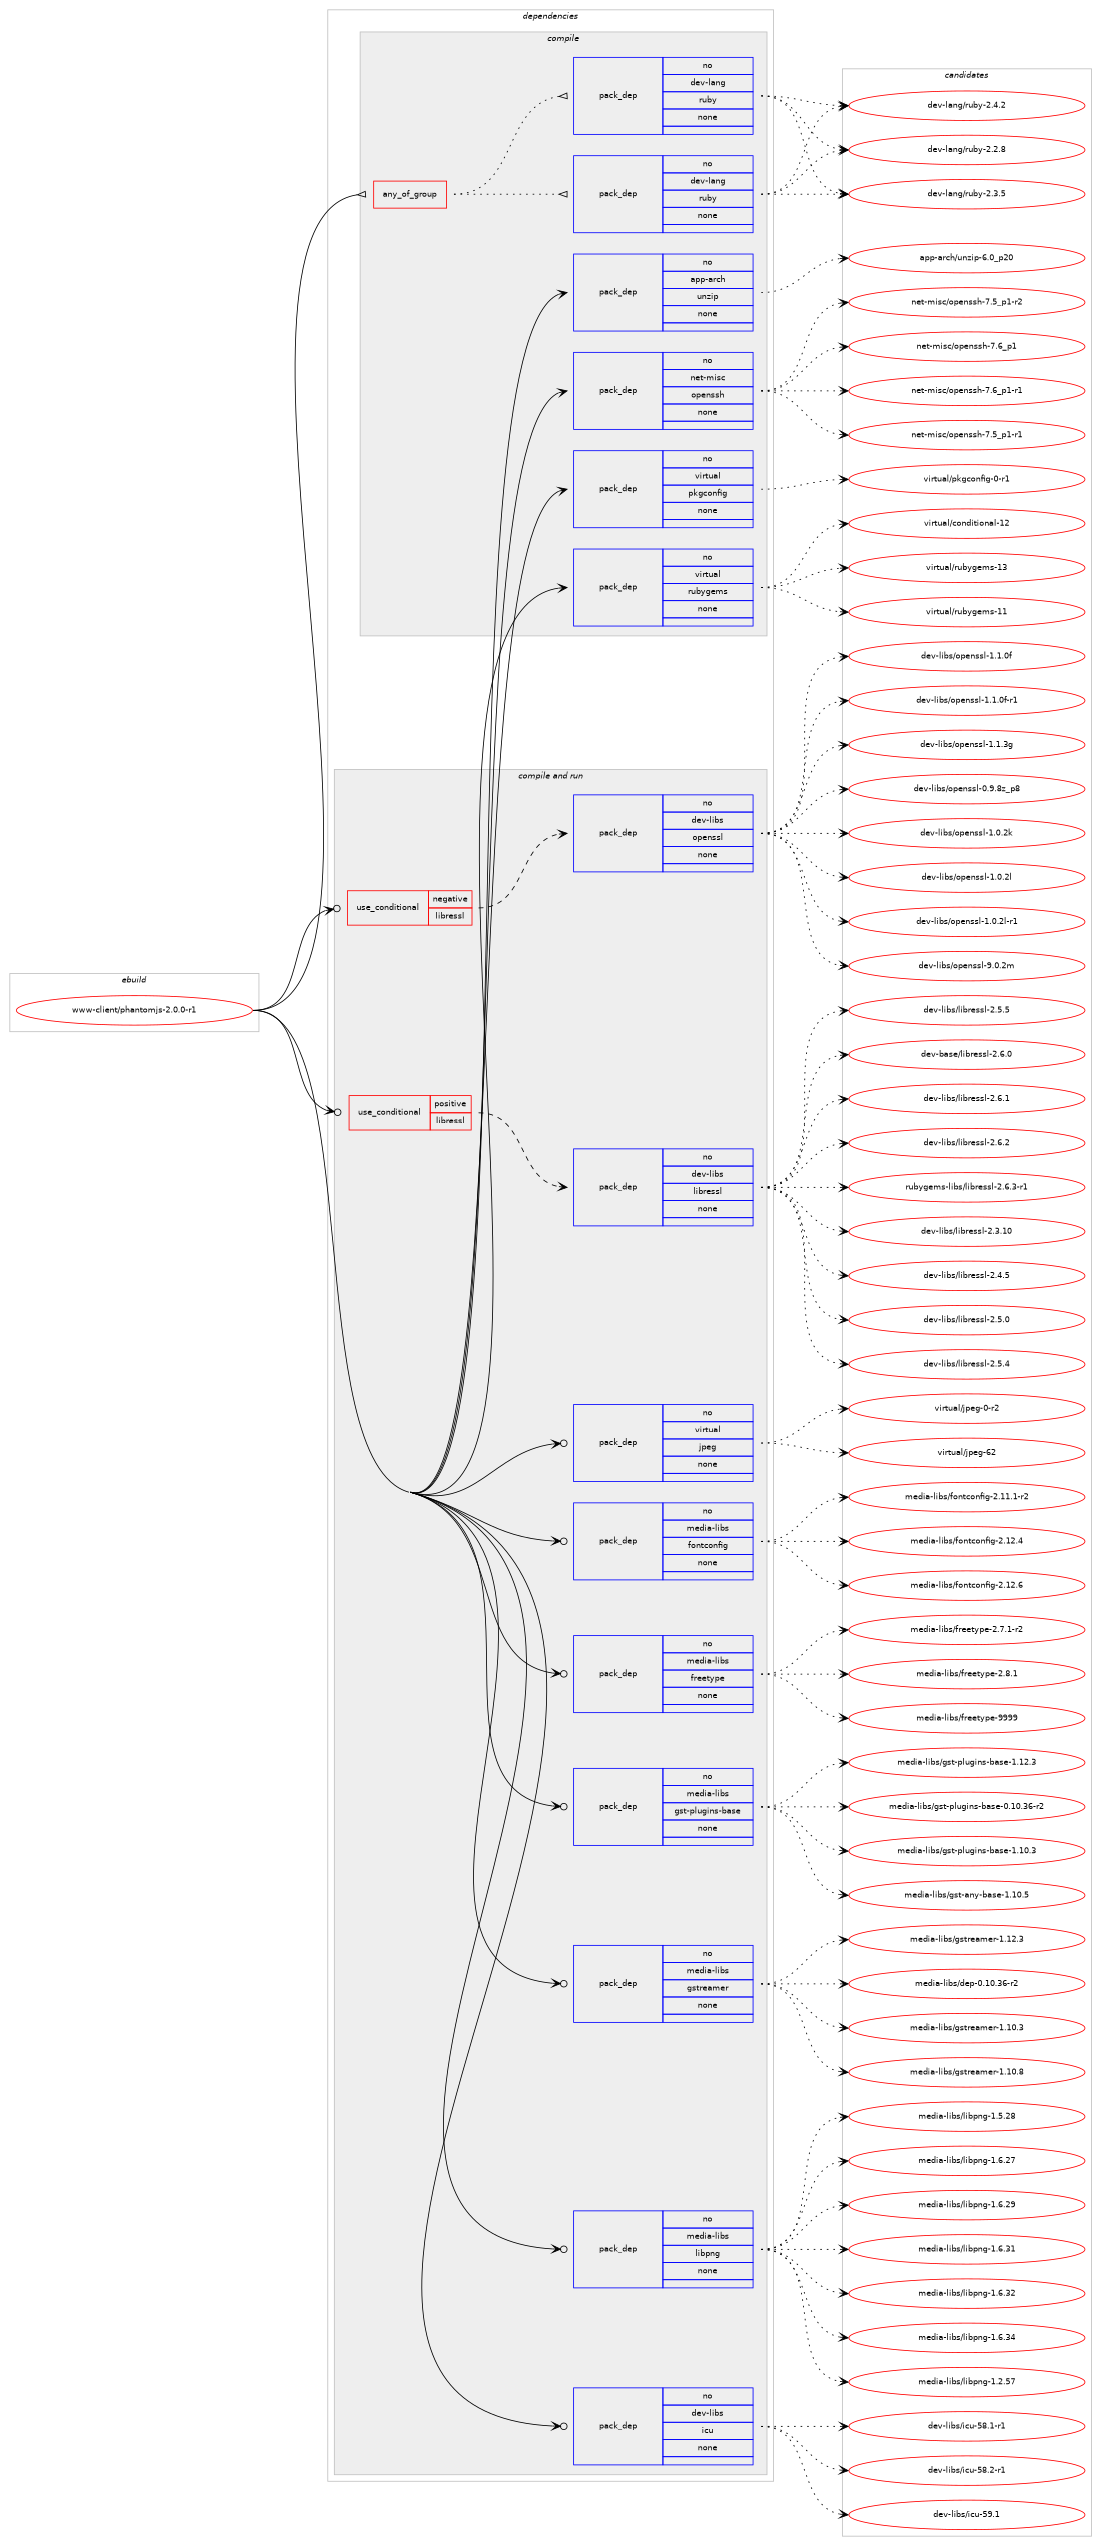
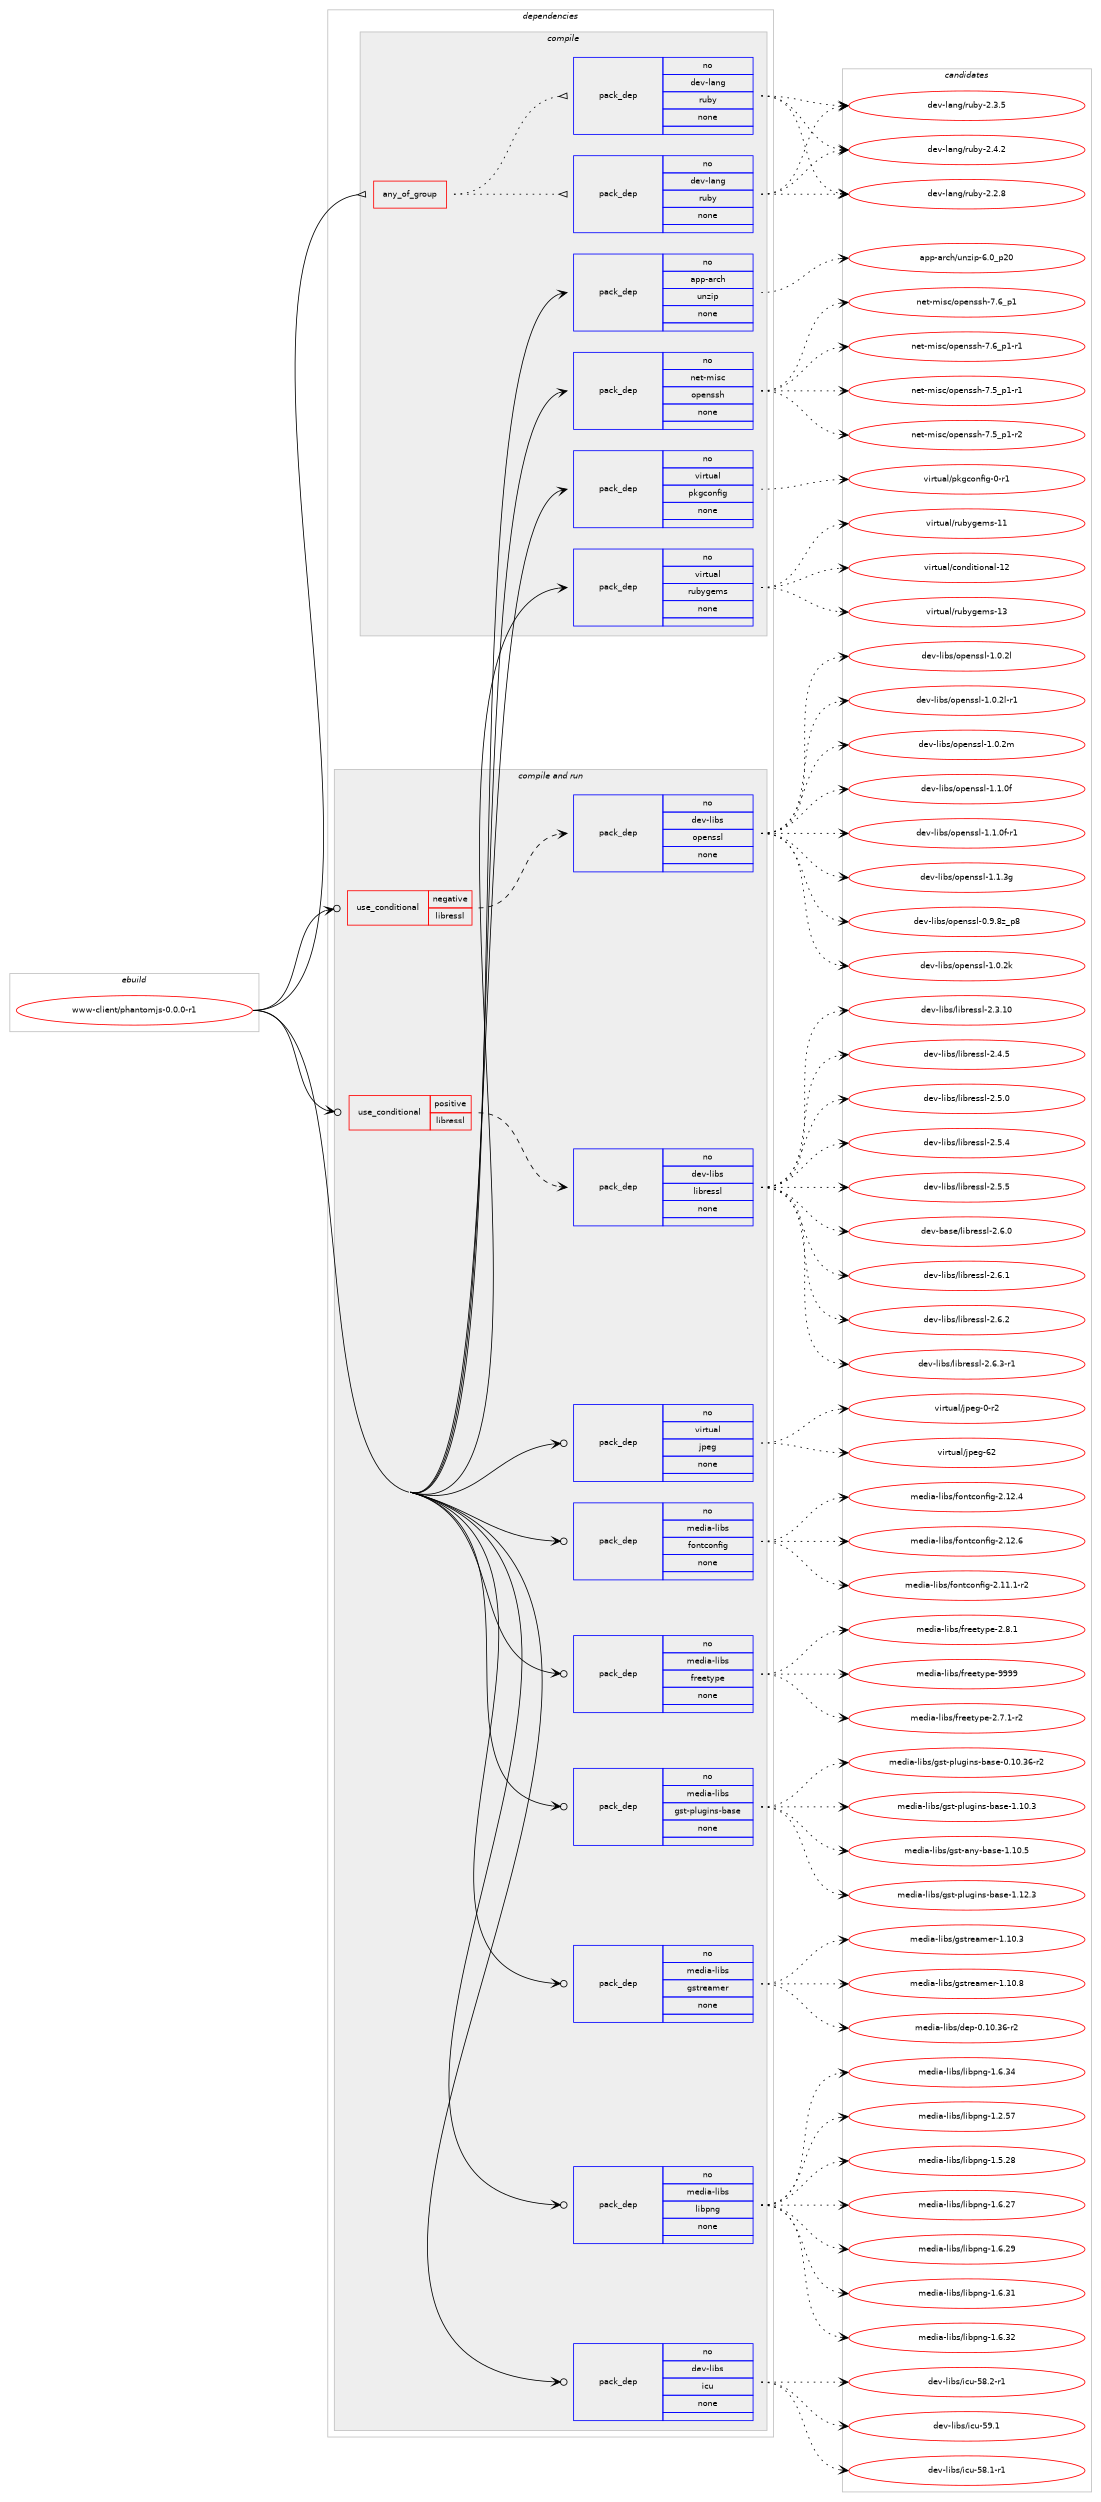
node "dev-libs/openssl-9.0.2m": label "dev-libs/openssl-9.0.2m" -> "dev-libs/openssl-1.0.2m"
node "www-client/phantomjs-2.0.0-r1": label "www-client/phantomjs-2.0.0-r1" -> "www-client/phantomjs-0.0.0-r1"
node "rubygems-libs/libressl-2.6.3-r1": label "rubygems-libs/libressl-2.6.3-r1" -> "dev-libs/libressl-2.6.3-r1"
node "media-libs/gstreamer-1.12.3": removed
